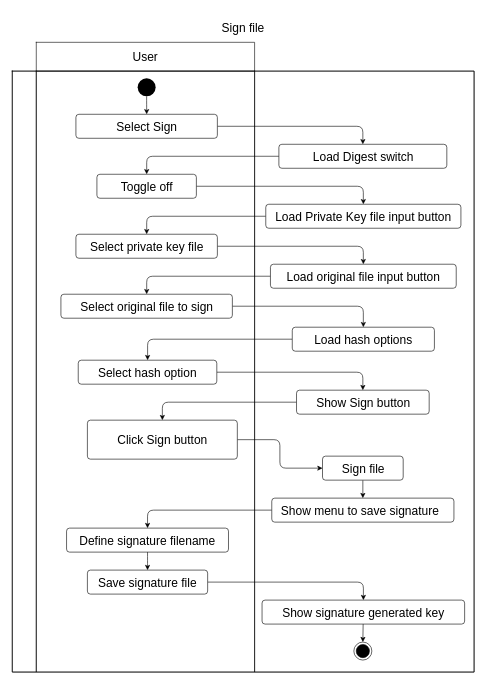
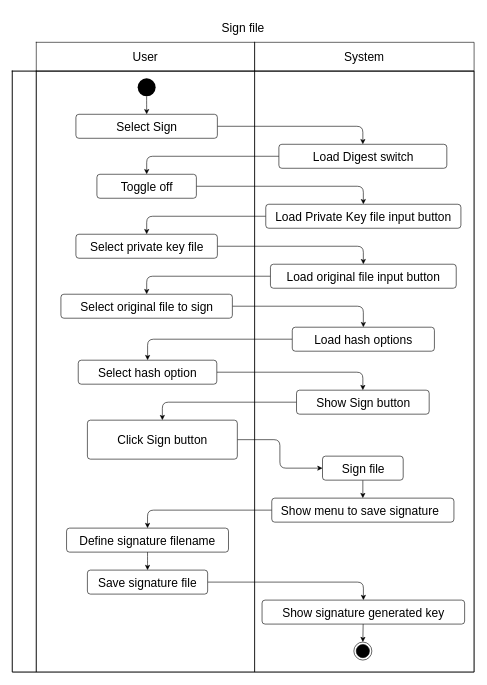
node "System": added
